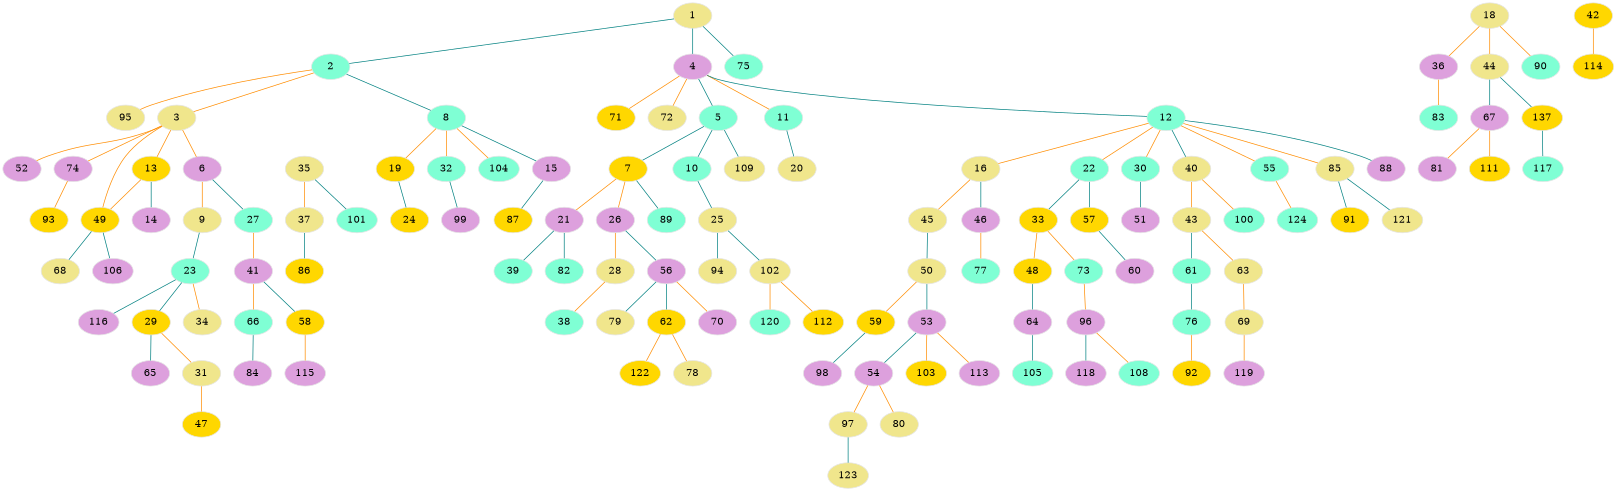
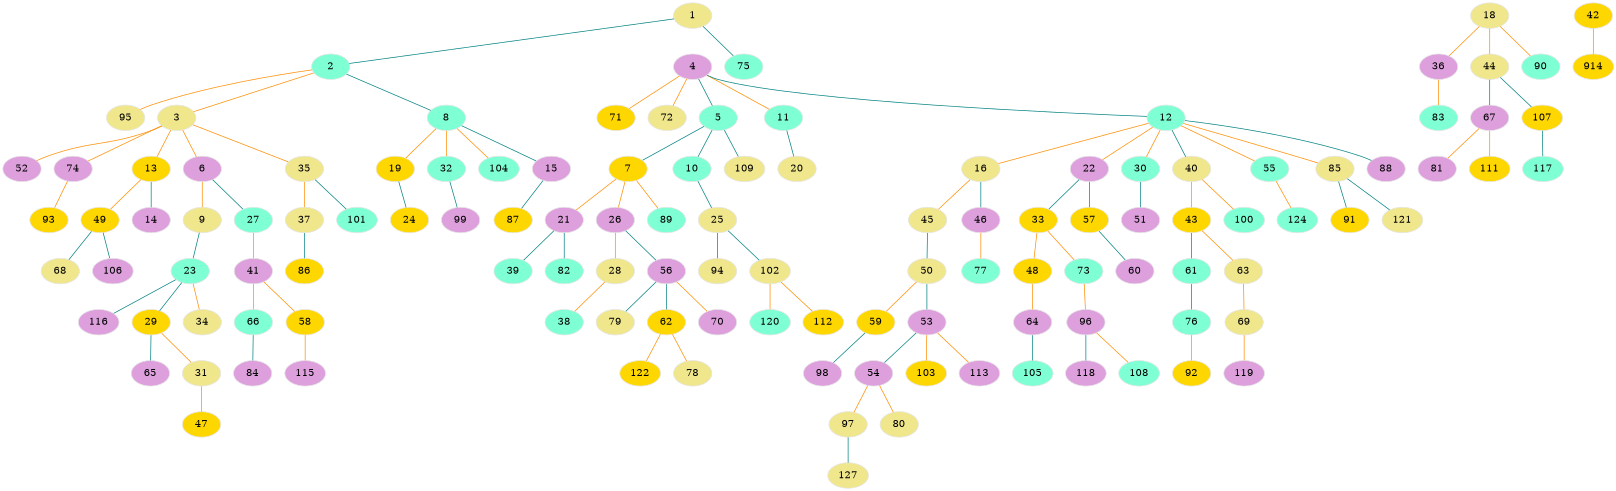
edge "1" -- "4": removed
node "114": label "114" -> "914"
node "137": label "137" -> "107"
edge "3" -- "49": now "3" -- "35"
node "22": fillcolor aquamarine -> plum
edge "7" -- "89": color teal -> darkorange
node "43": fillcolor khaki -> gold
edge "41" -- "58": color teal -> darkorange
edge "48" -- "64": color teal -> darkorange
node "123": label "123" -> "127"
